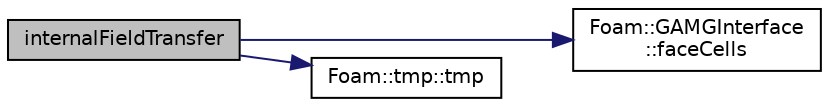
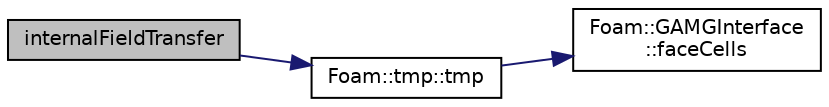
edge "internalFieldTransfer" -> "Foam::GAMGInterface ::faceCells": now "Foam::tmp::tmp" -> "Foam::GAMGInterface ::faceCells"
